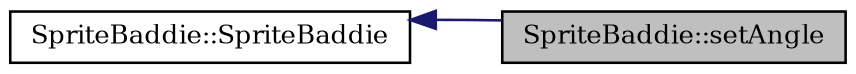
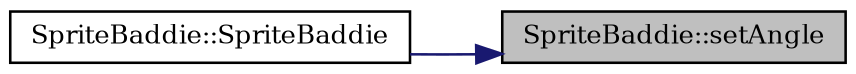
edge "SpriteBaddie::setAngle" -> "SpriteBaddie::SpriteBaddie": reversed
